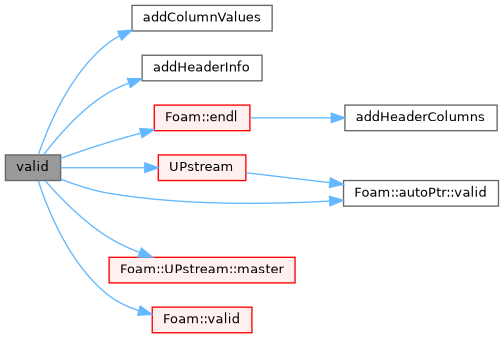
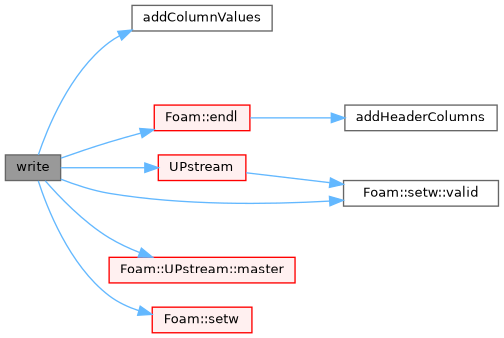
node "addHeaderInfo": removed
node "valid": label "valid" -> "write"
node "Foam::autoPtr::valid": label "Foam::autoPtr::valid" -> "Foam::setw::valid"
node "Foam::valid": label "Foam::valid" -> "Foam::setw"
